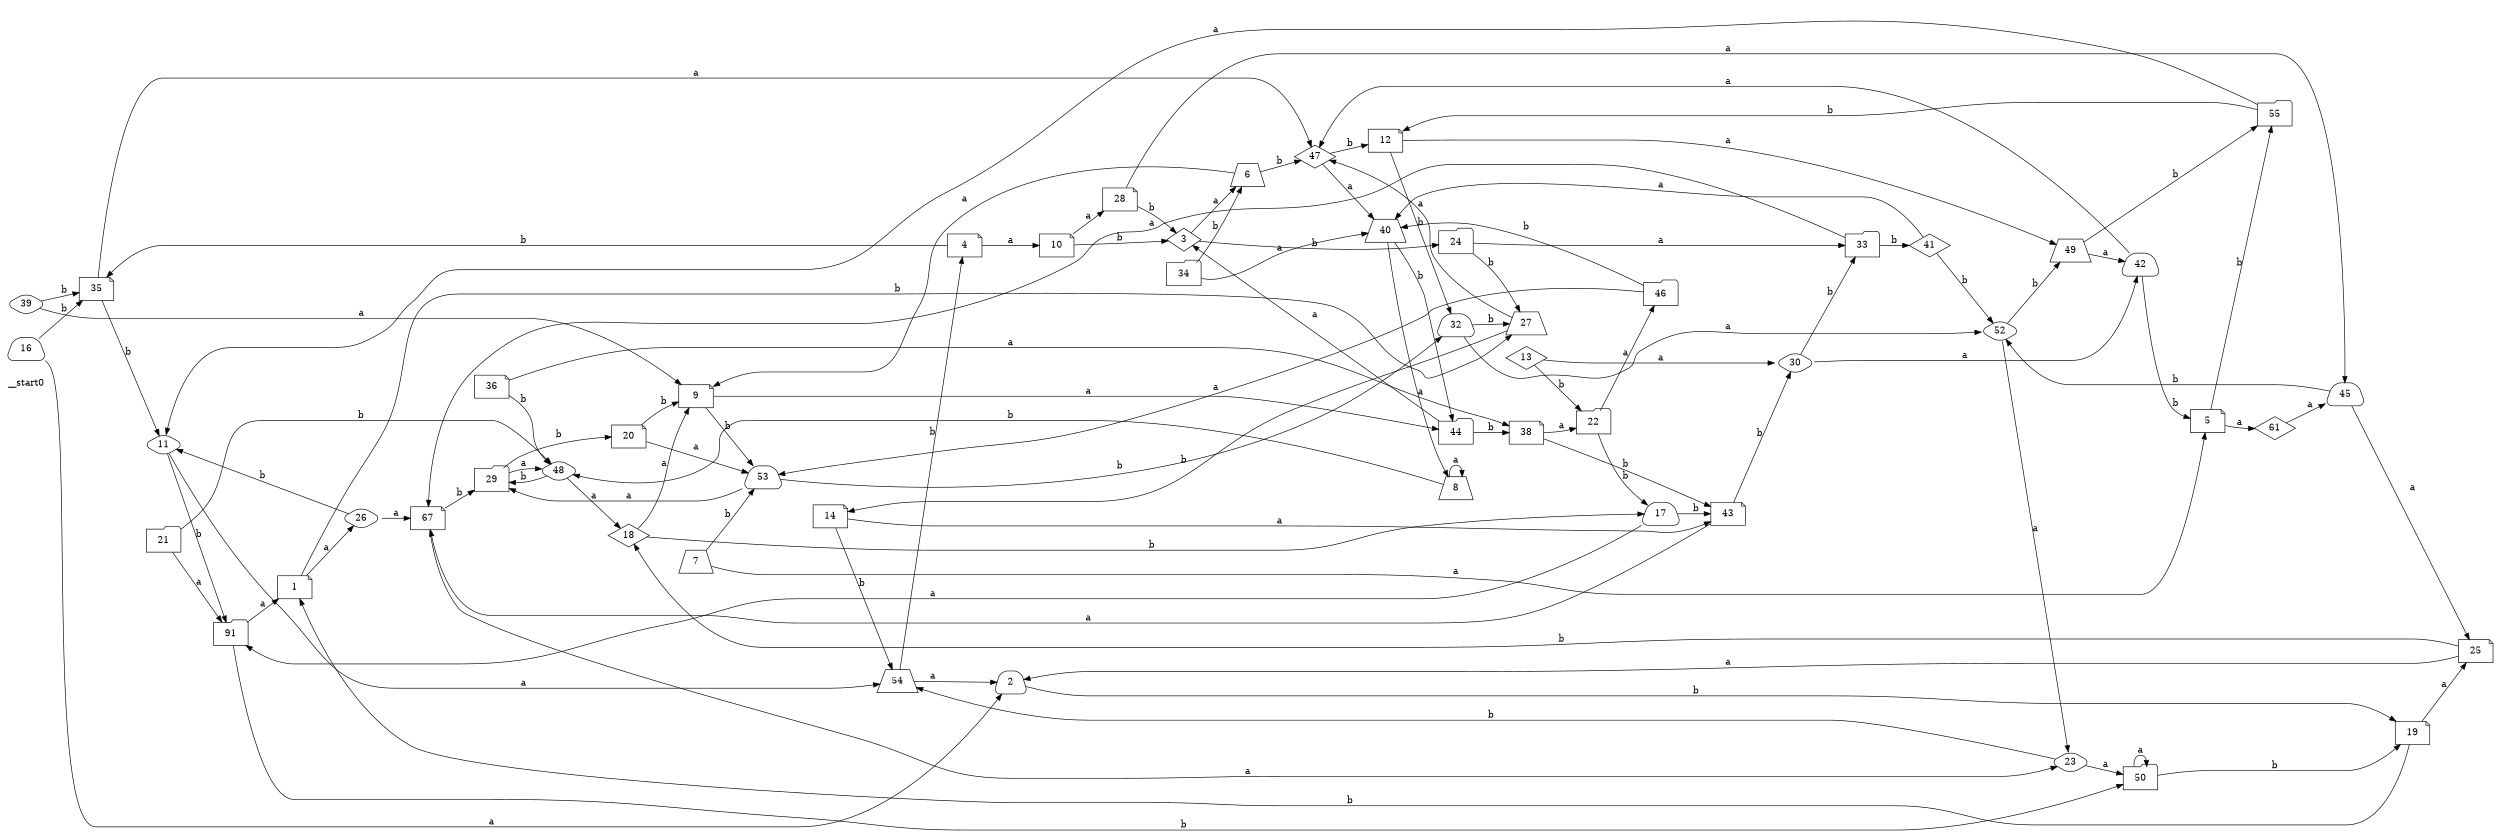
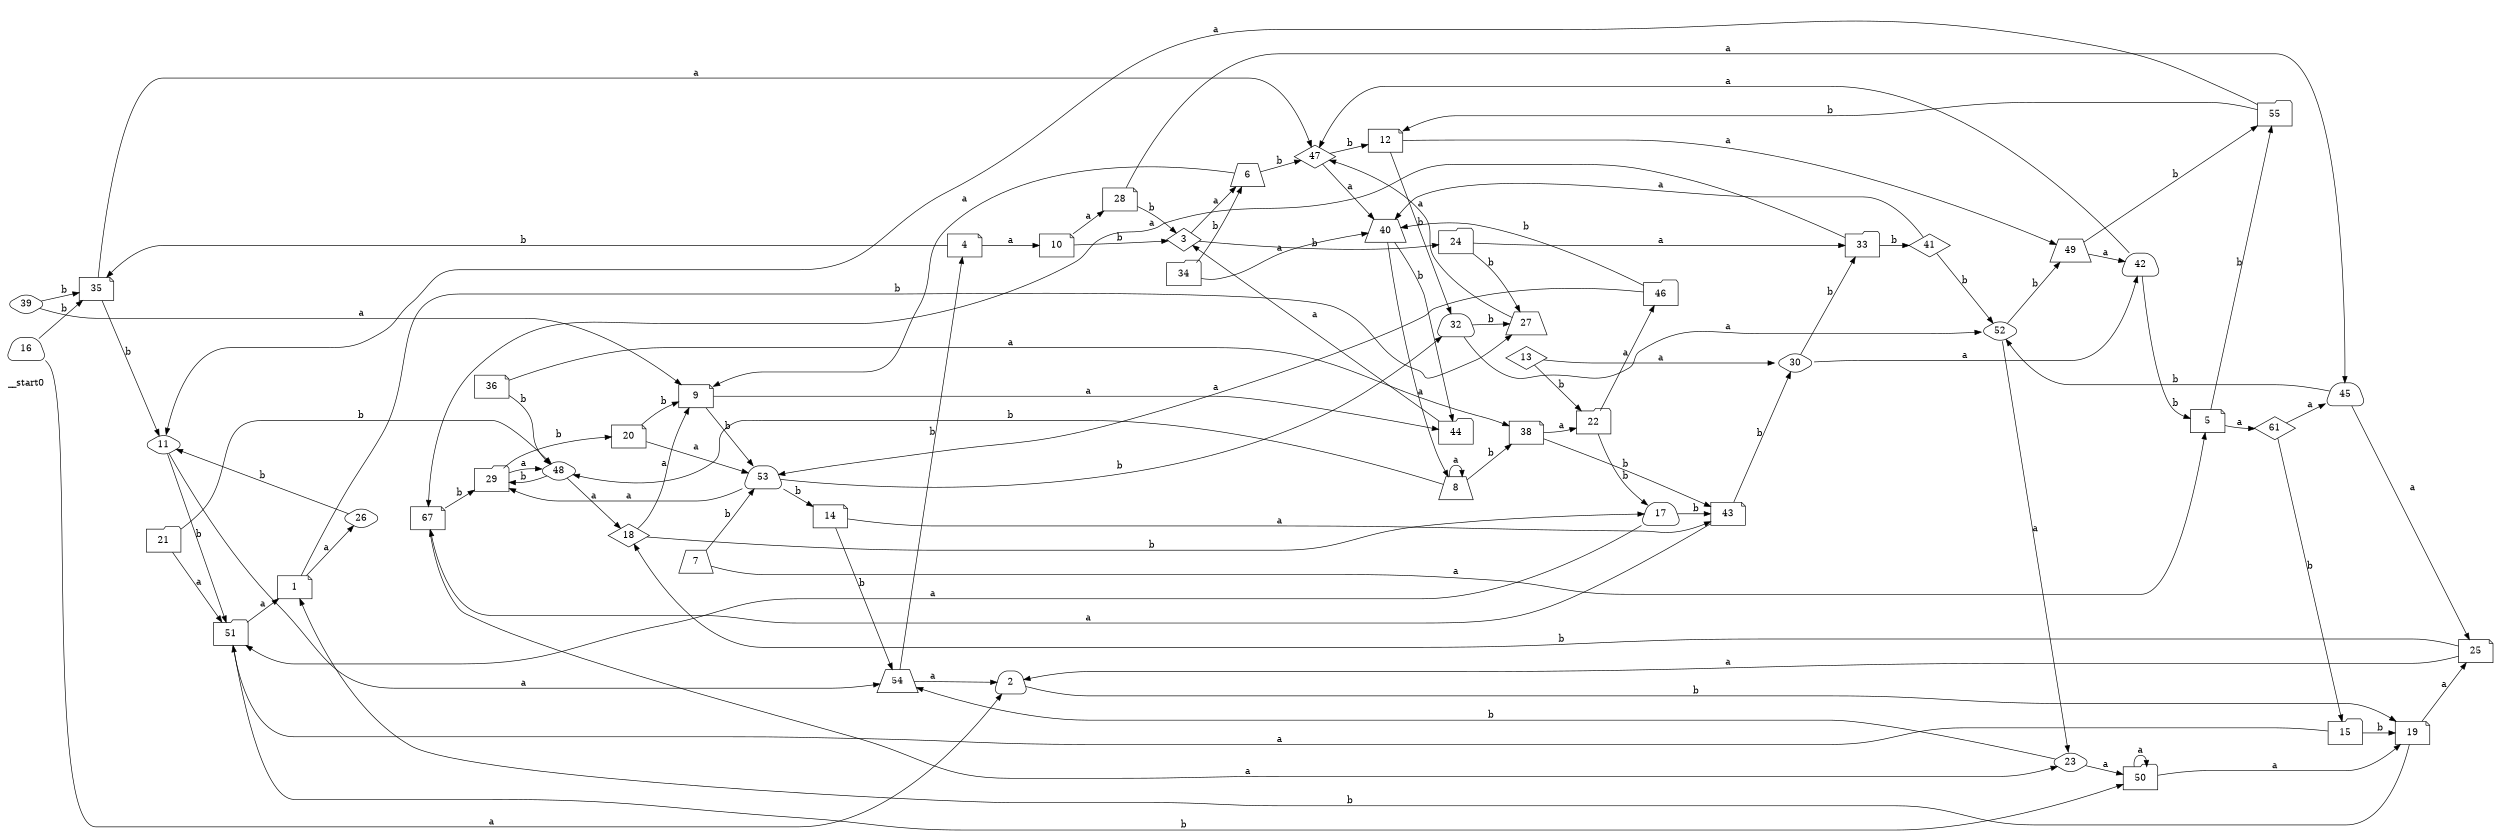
edge "44" -> "38": now "8" -> "38"
edge "27" -> "14": now "53" -> "14"
edge "26" -> "67": removed, label "a"
node "91": label "91" -> "51"
node "15": added
edge "50" -> "19": label "b" -> "a"
